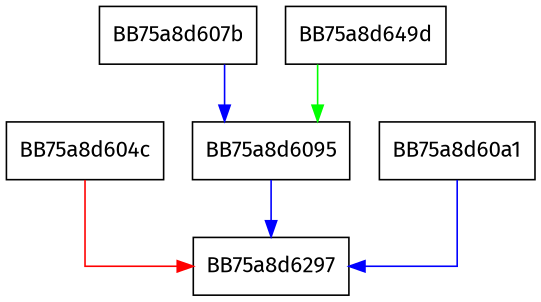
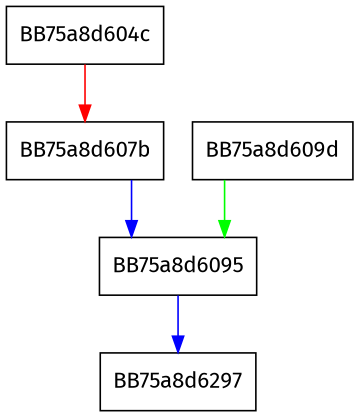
node "BB75a8d649d": label "BB75a8d649d" -> "BB75a8d609d"
node "BB75a8d60a1": removed
edge "BB75a8d604c" -> "BB75a8d6297": now "BB75a8d604c" -> "BB75a8d607b"
